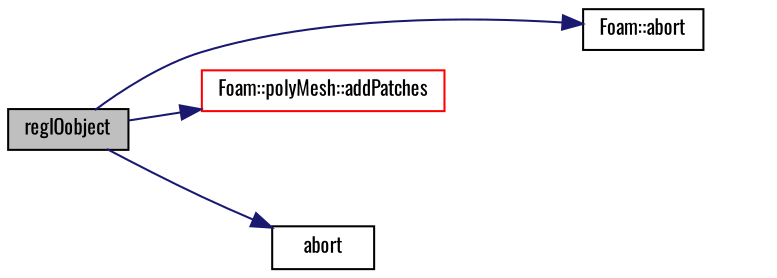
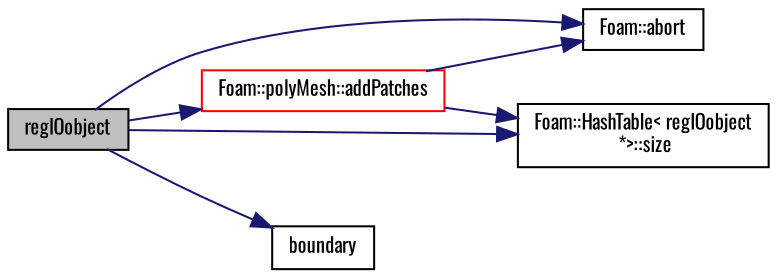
edge "Foam::polyMesh::addPatches" -> "Foam::abort": added
node "Foam::HashTable< regIOobject *>::size": added
node "abort": label "abort" -> "boundary"
